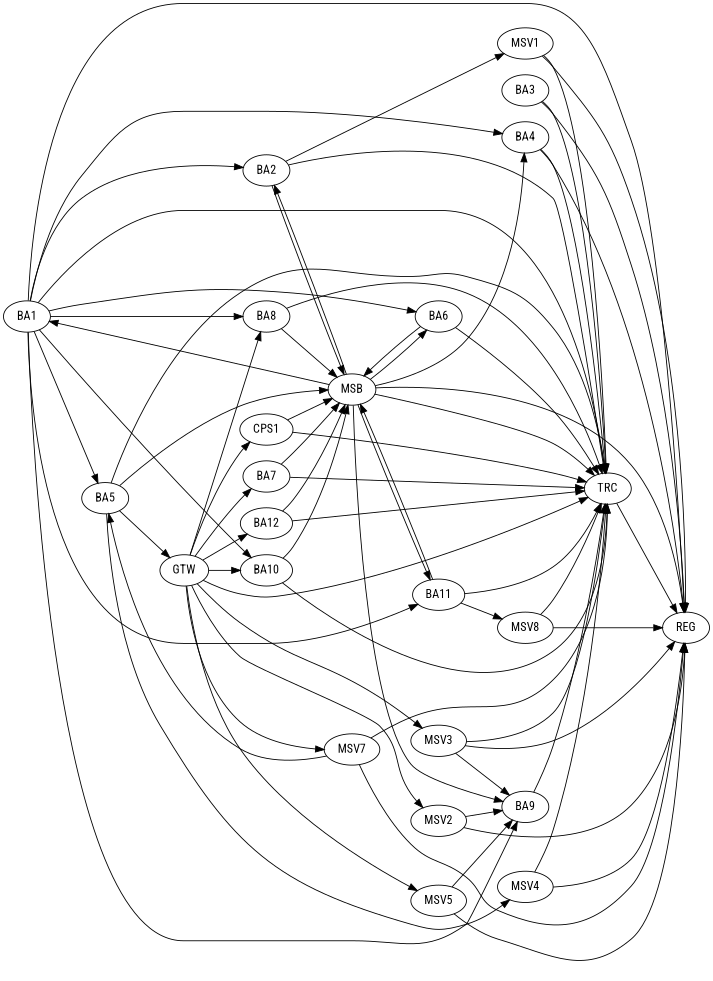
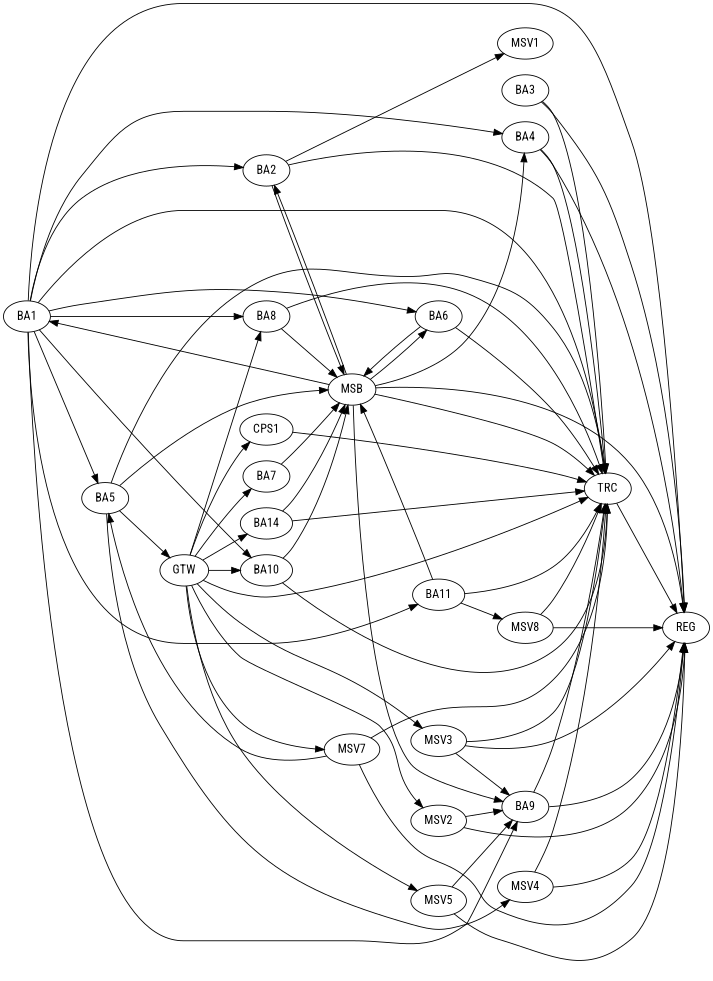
edge "MSV1" -> "TRC": removed
edge "MSV1" -> "REG": now "BA9" -> "REG"
edge "CPS1" -> "MSB": removed
edge "BA7" -> "TRC": removed
edge "MSB" -> "BA11": removed
node "BA12": label "BA12" -> "BA14"
